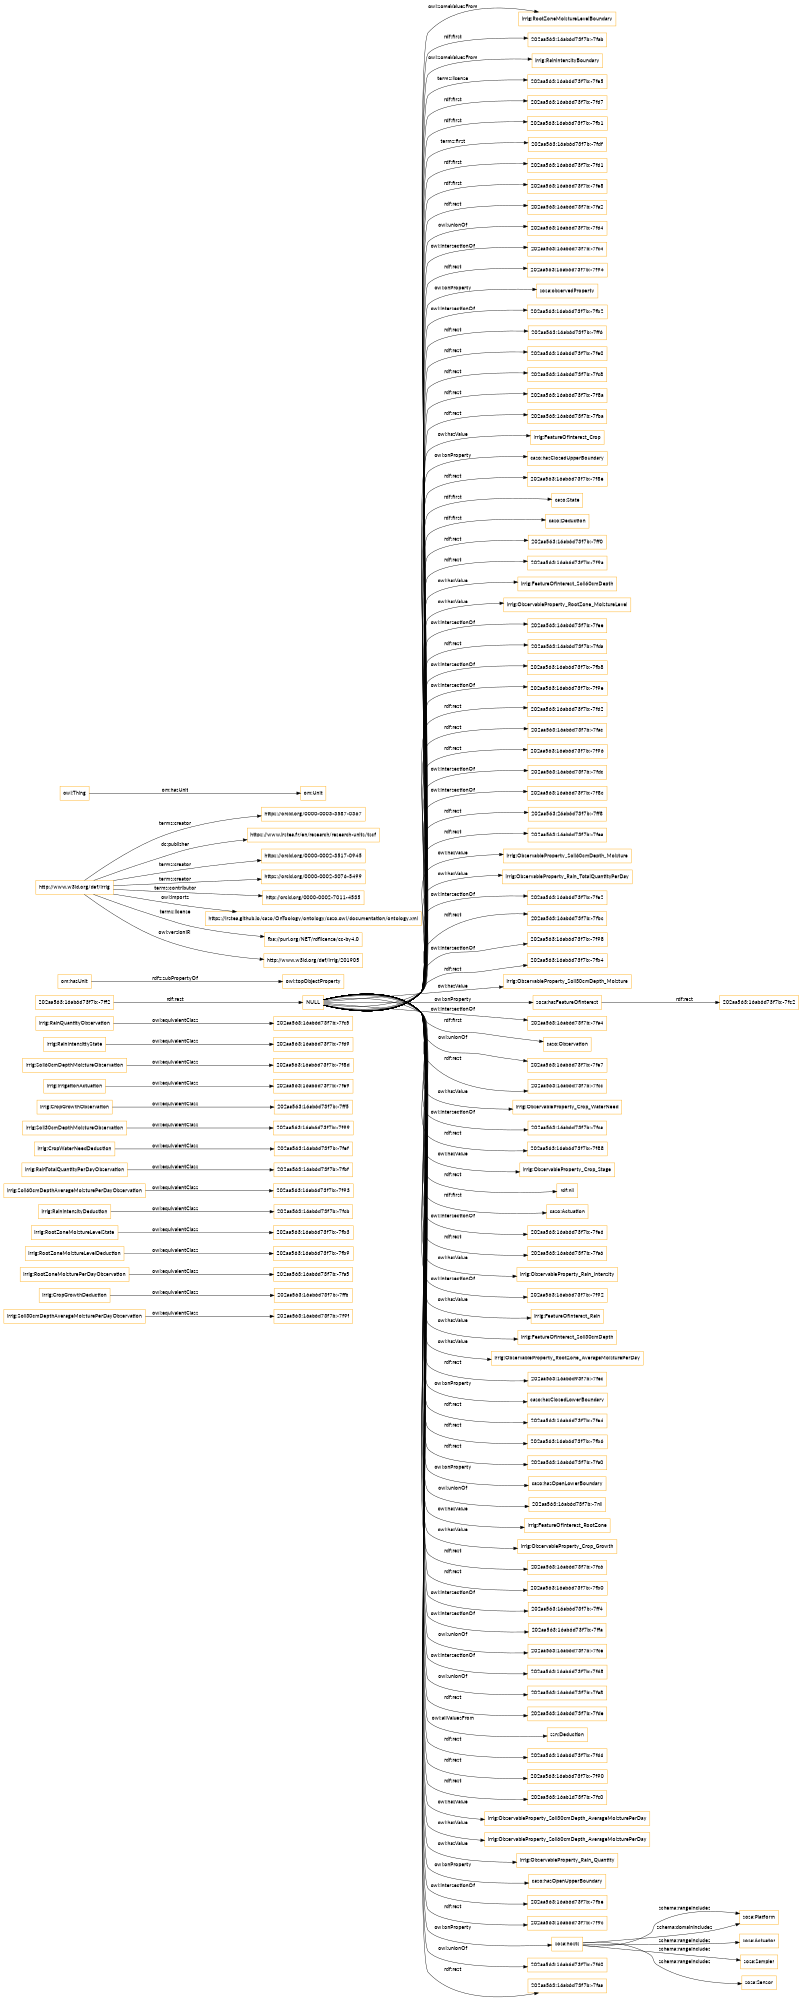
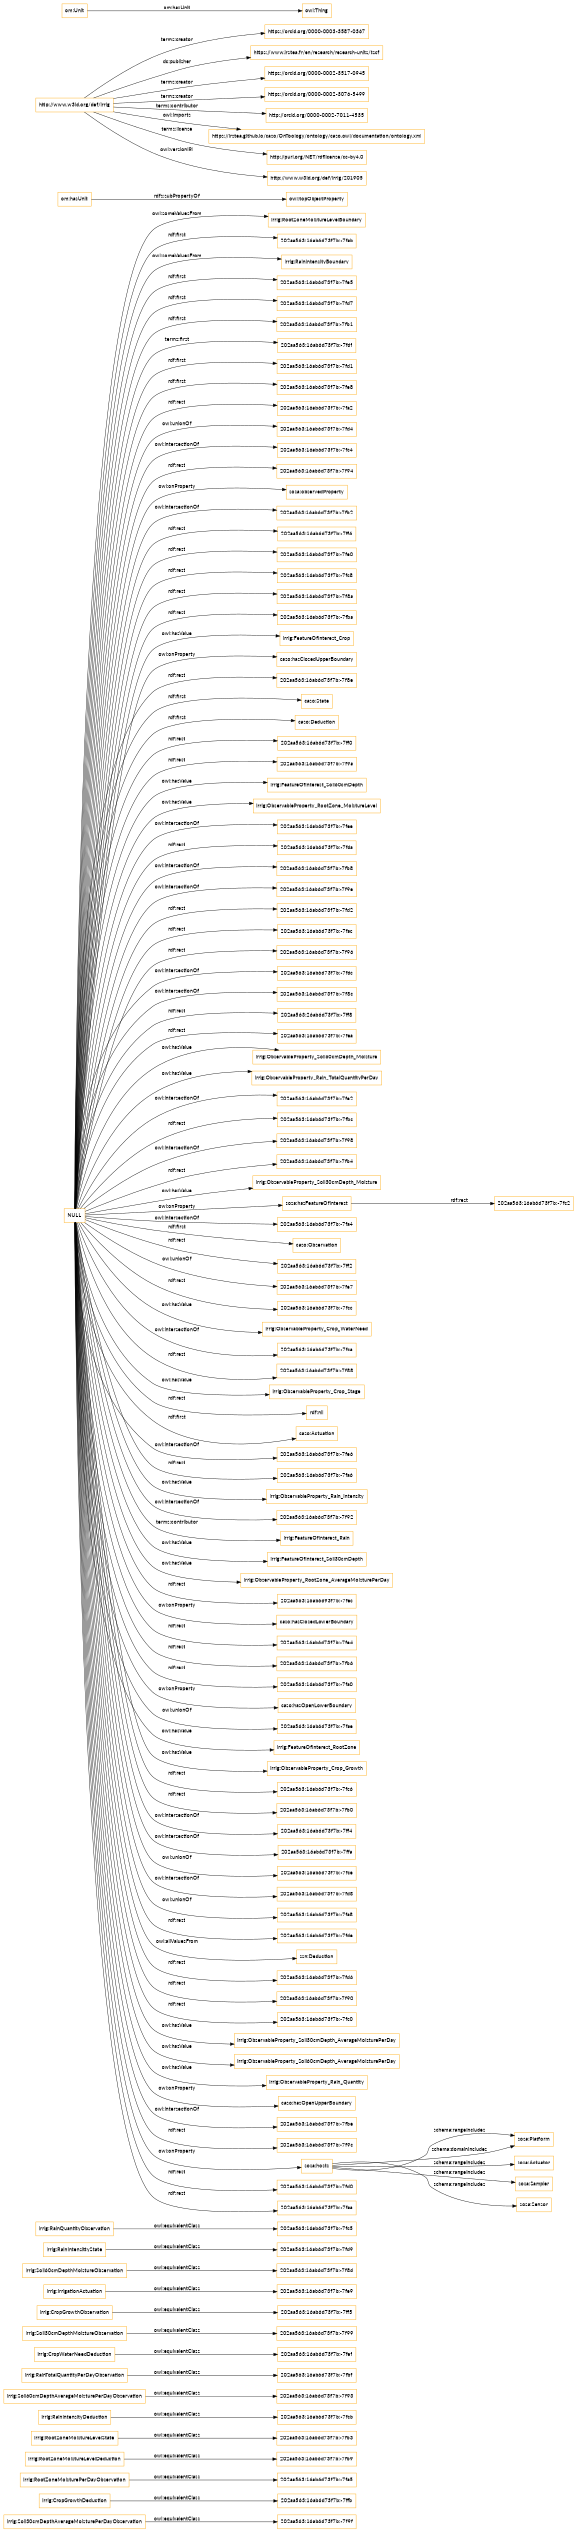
edge "NULL" -> "202aa563:16ab6d73f7b:-7fe5": label "terms:license" -> "rdf:first"
edge "owl:Thing" -> "om:Unit": reversed
node "fba://purl.org/NET/rdflicense/cc-by4.0": label "fba://purl.org/NET/rdflicense/cc-by4.0" -> "http://purl.org/NET/rdflicense/cc-by4.0"
edge "202aa563:16ab6d73f7b:-7ff2" -> "NULL": reversed
edge "NULL" -> "irrig:FeatureOfInterest_Rain": label "owl:hasValue" -> "terms:contributor"
node "202aa563:16ab6d73f7b:-7nil": label "202aa563:16ab6d73f7b:-7nil" -> "202aa563:16ab6d73f7b:-7fae"
node "202aa563:16ab1d73f7b:-7fc0": label "202aa563:16ab1d73f7b:-7fc0" -> "202aa563:16ab6d73f7b:-7fc0"
edge "NULL" -> "202aa563:16ab6d73f7b:-7fd0": label "owl:unionOf" -> "rdf:rest"
